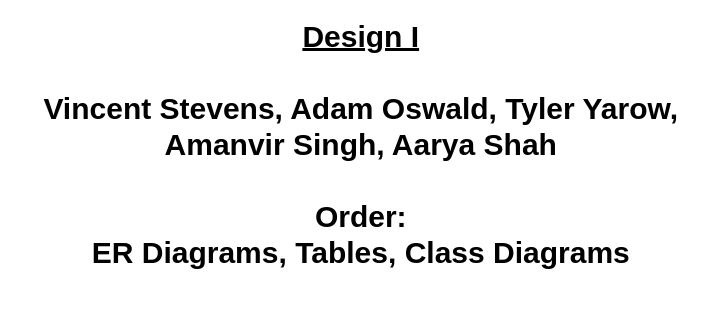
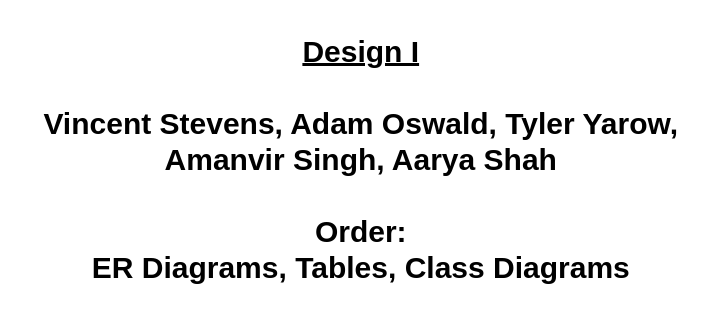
node "Design I Vincent Stevens, Adam Oswald, Tyler Yarow, Amanvir Singh, Aarya Shah Order: ER Diagrams, Tables, Class Diagrams": moved (361, 143) -> (361, 158)
